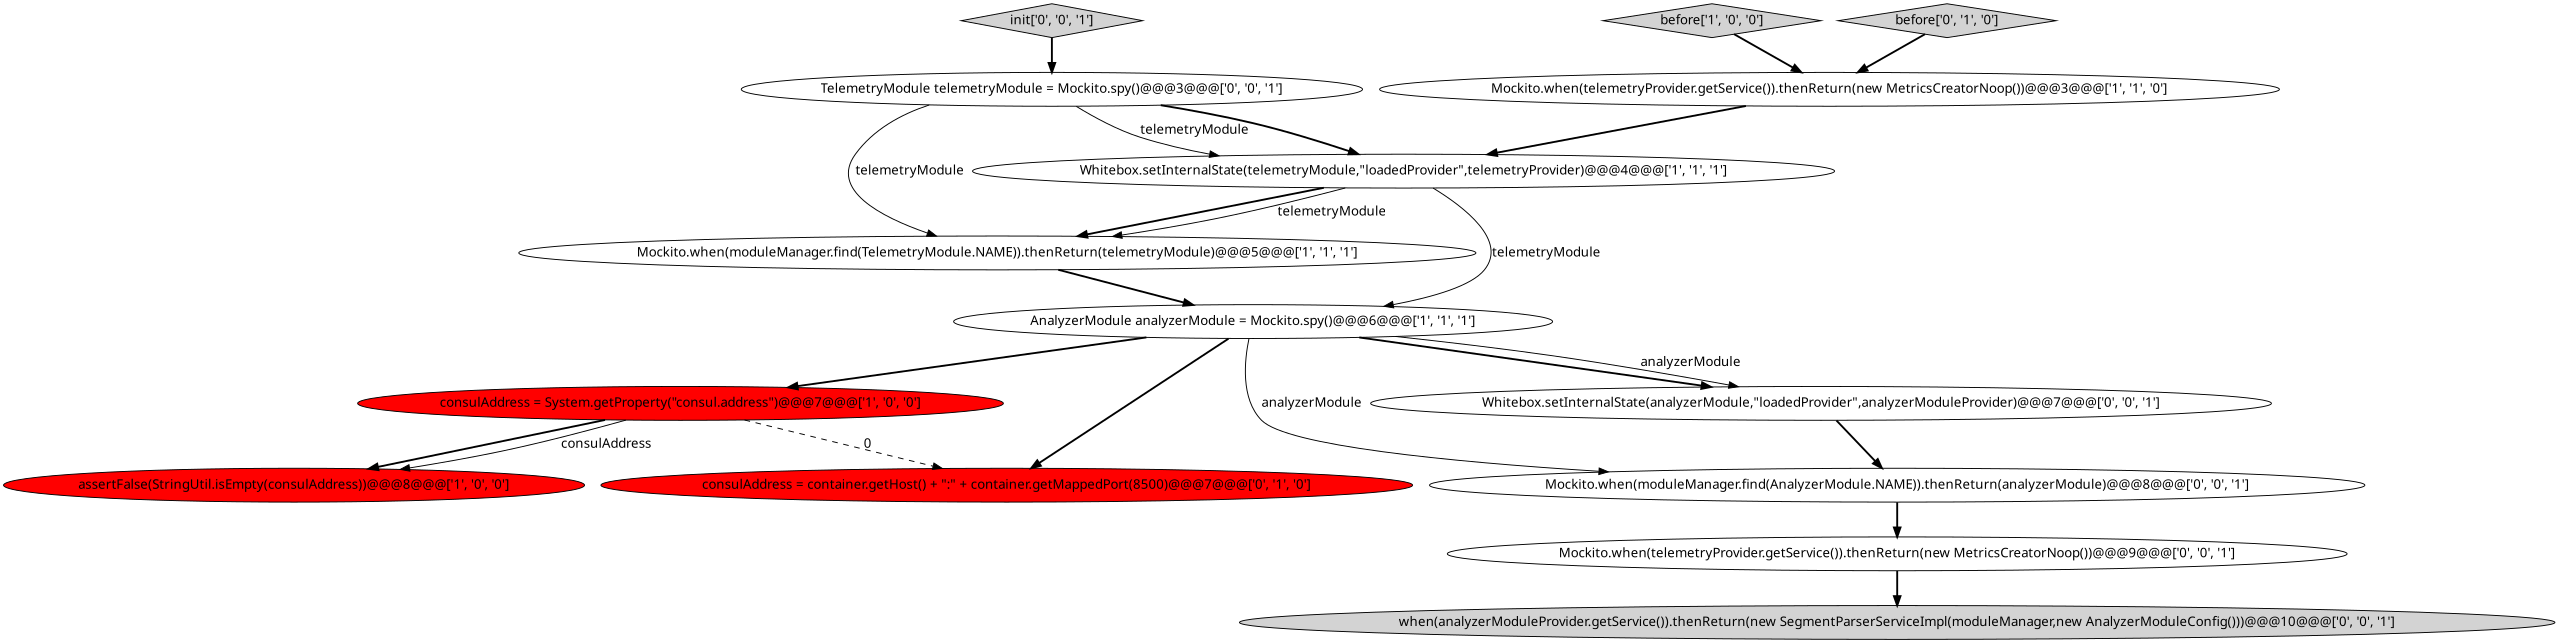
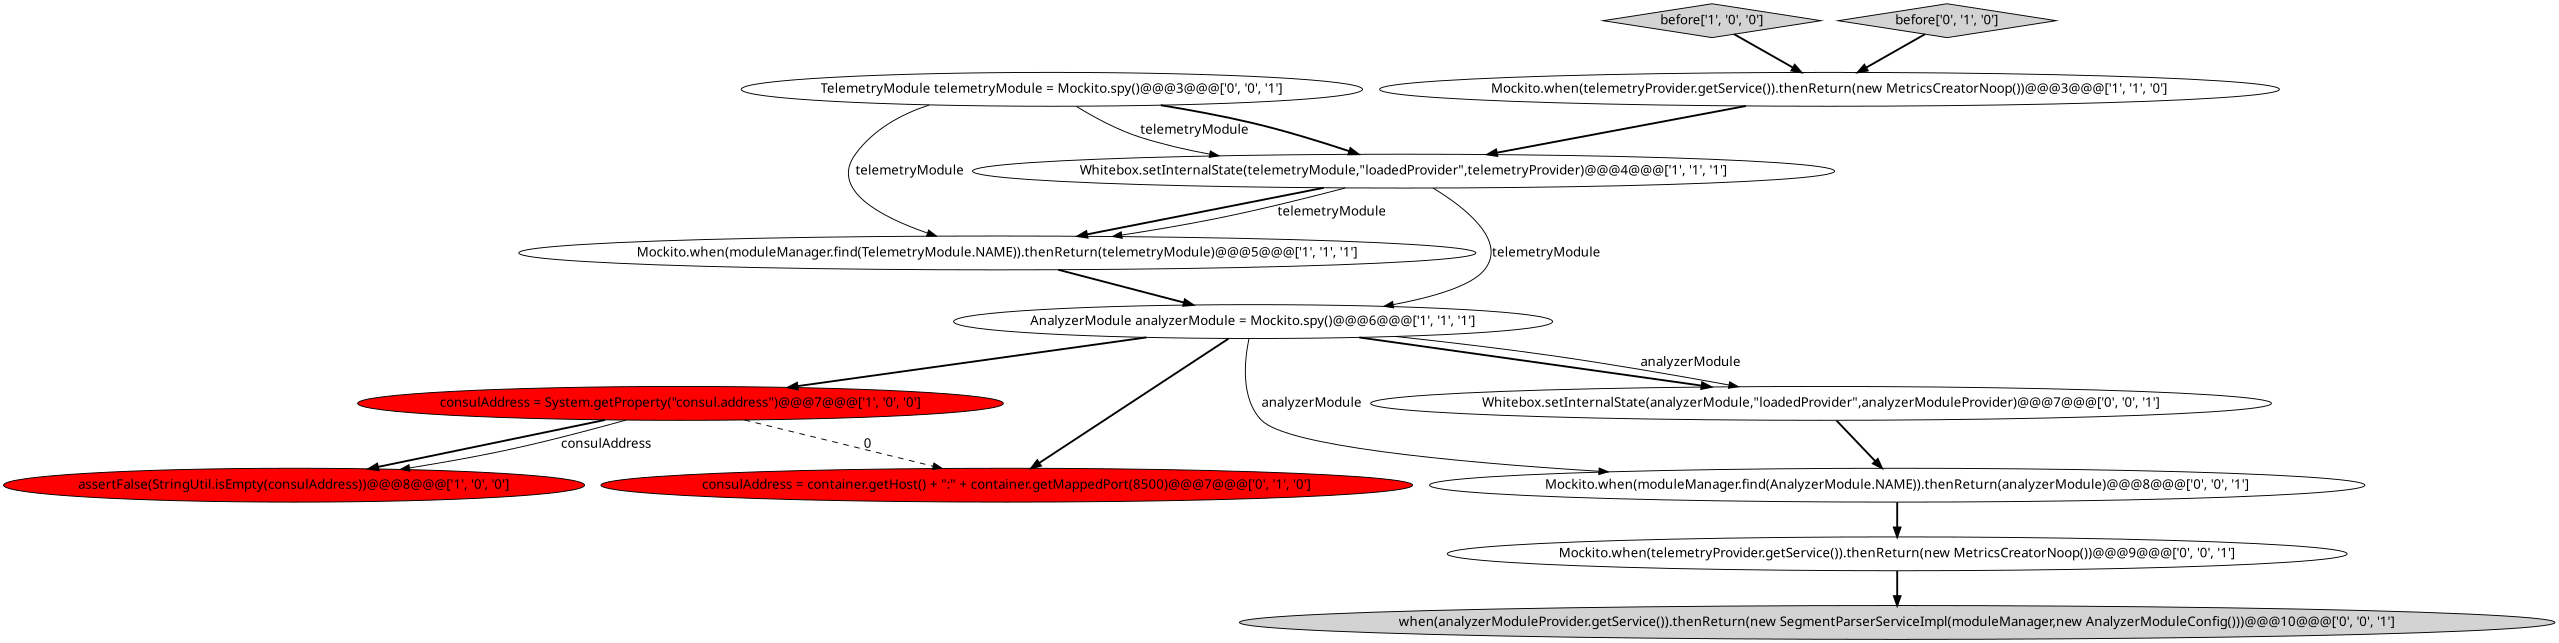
node "init['0', '0', '1']": removed
